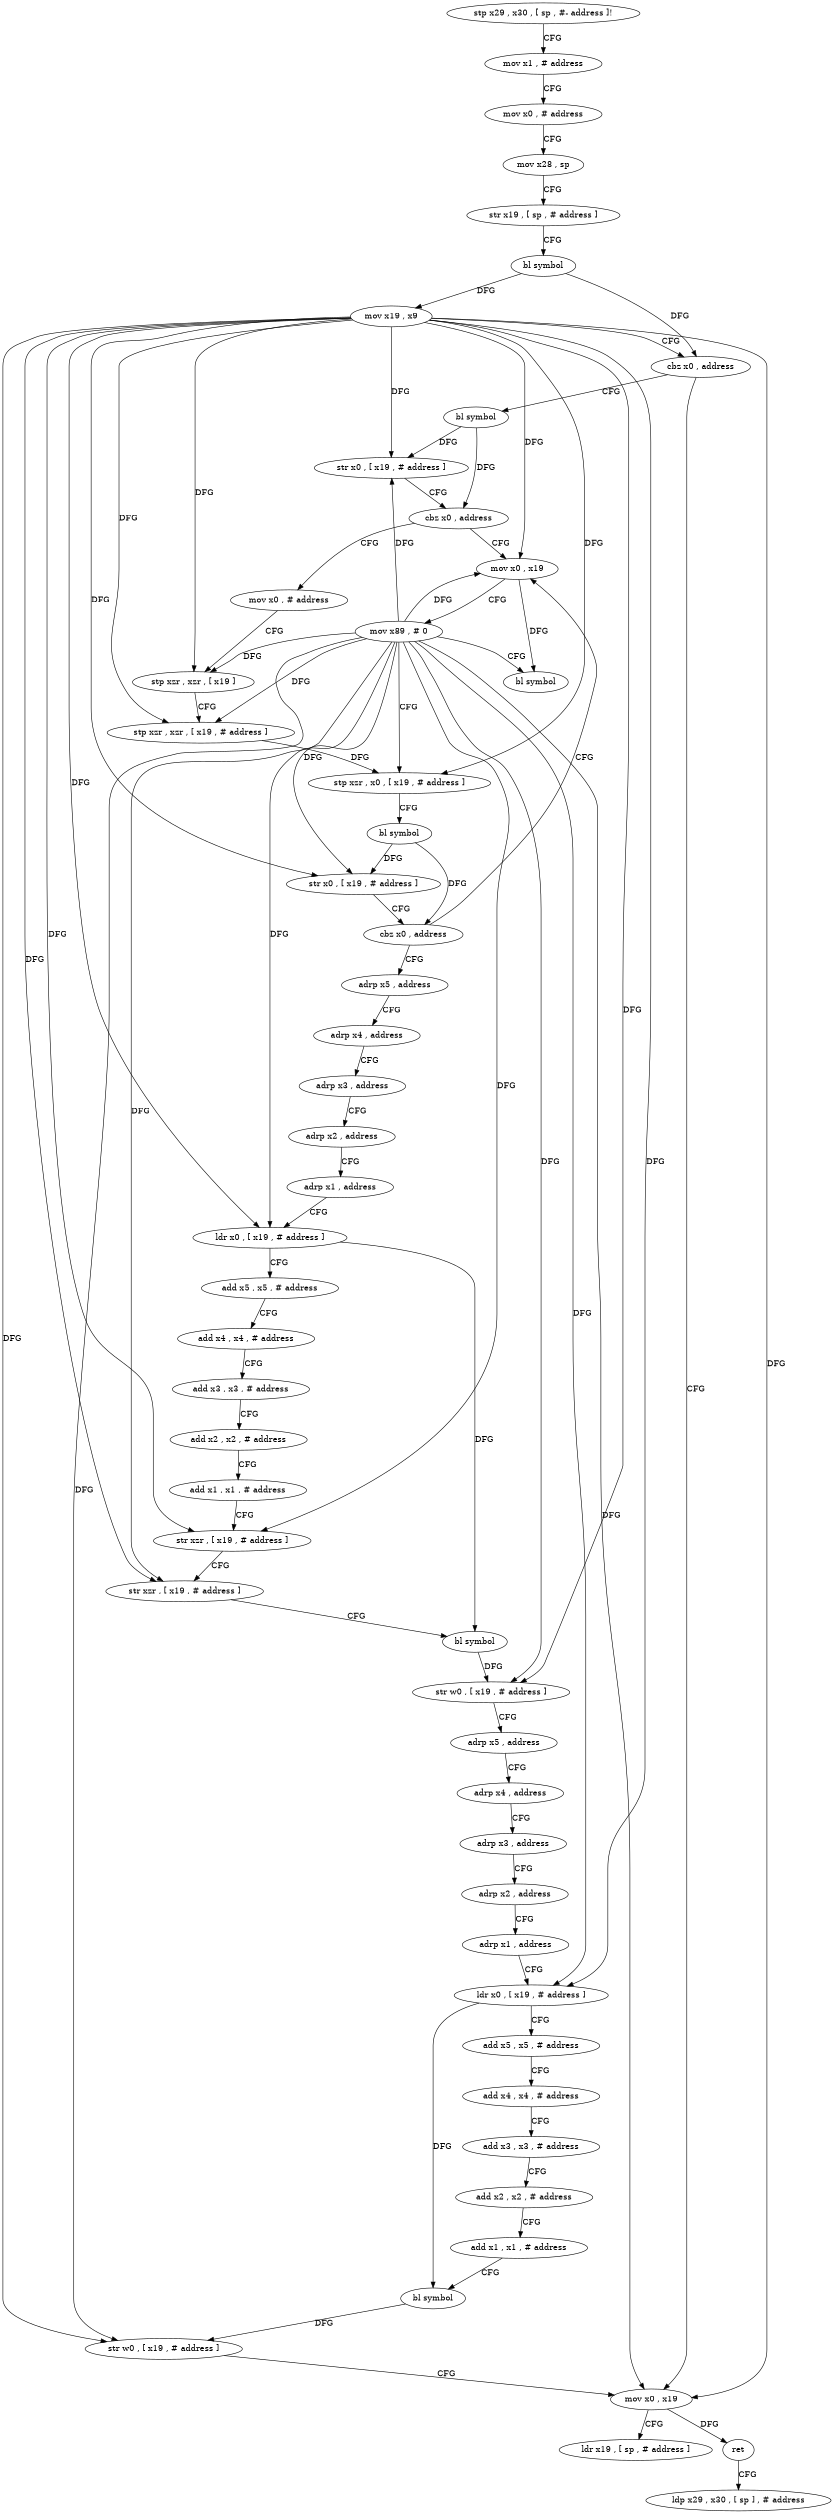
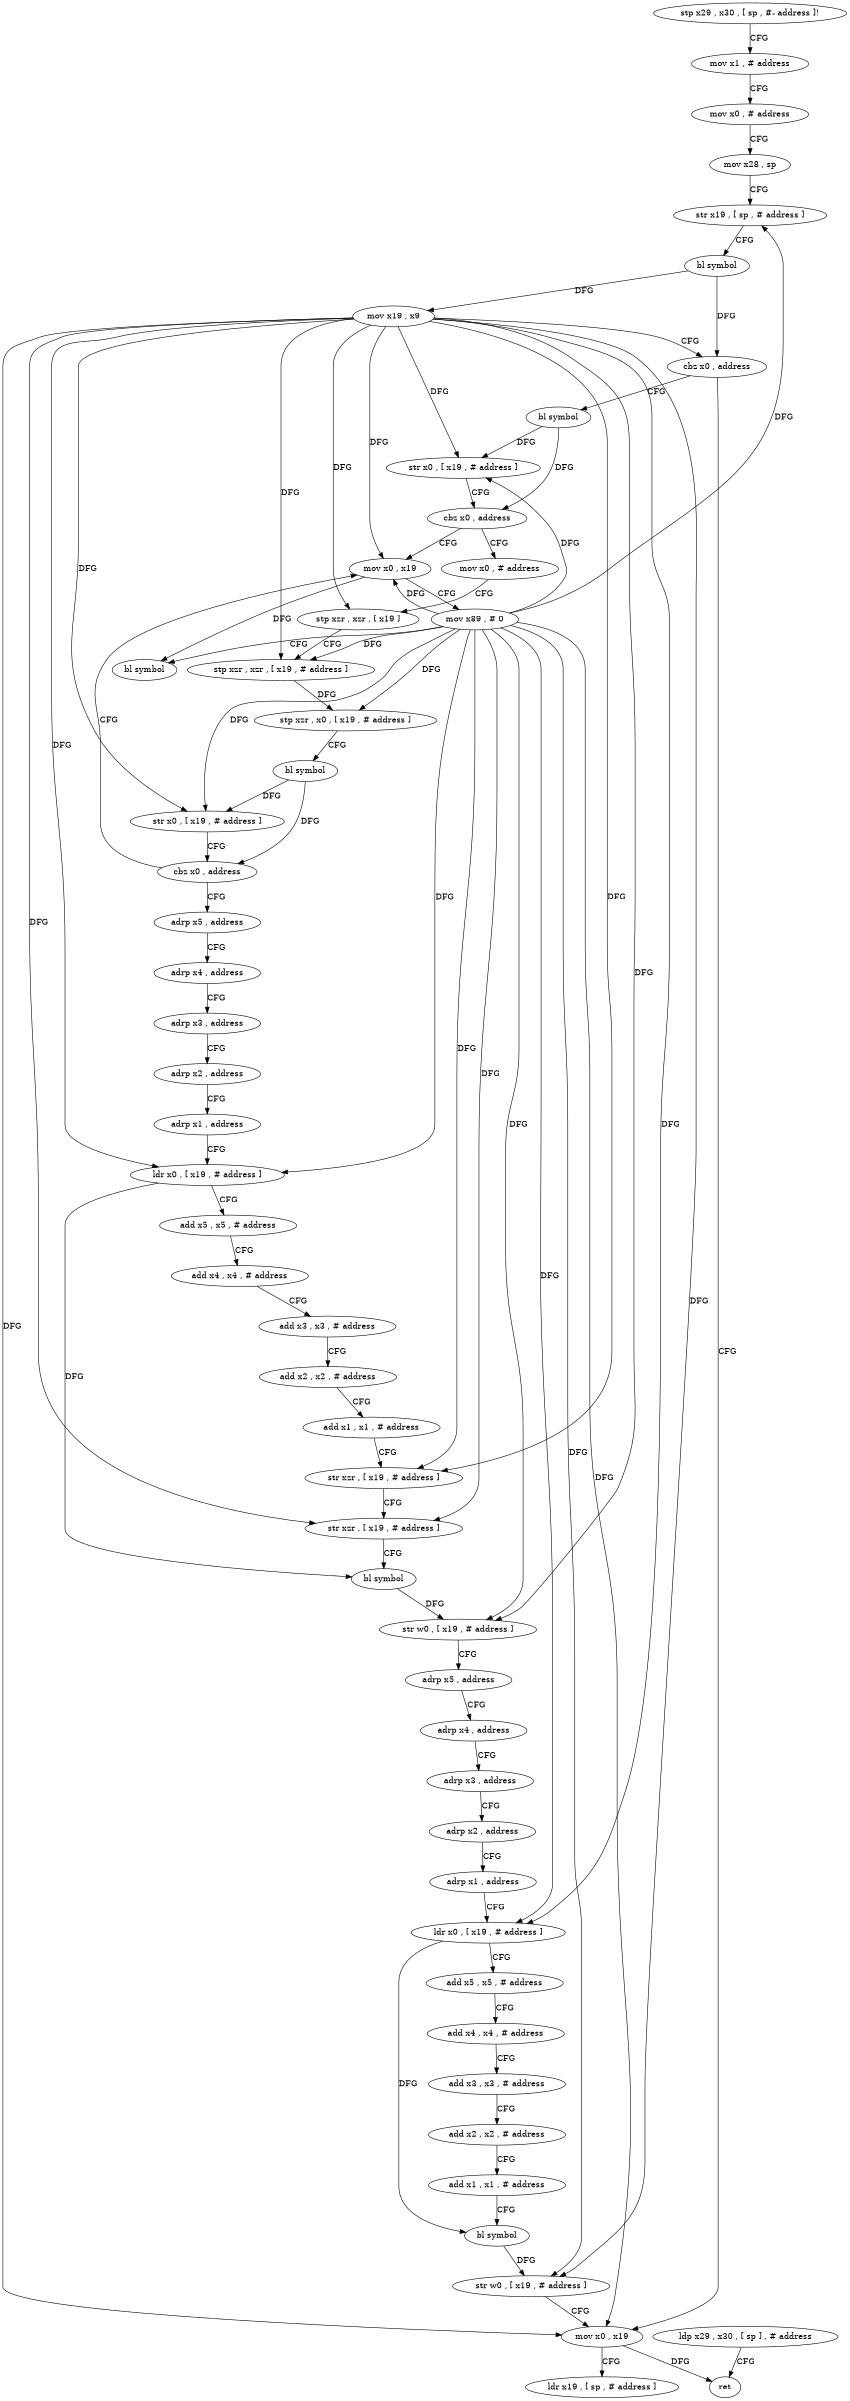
edge "mov x19 , x9" -> "stp xzr , x0 , [ x19 , # address ]": removed, label "DFG"
edge "mov x89 , # 0" -> "stp xzr , xzr , [ x19 ]": now "mov x89 , # 0" -> "str x19 , [ sp , # address ]"
edge "mov x89 , # 0" -> "stp xzr , x0 , [ x19 , # address ]": label "CFG" -> "DFG"
edge "ret" -> "ldp x29 , x30 , [ sp ] , # address": reversed
